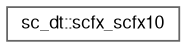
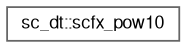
node "sc_dt::scfx_scfx10": label "sc_dt::scfx_scfx10" -> "sc_dt::scfx_pow10"
